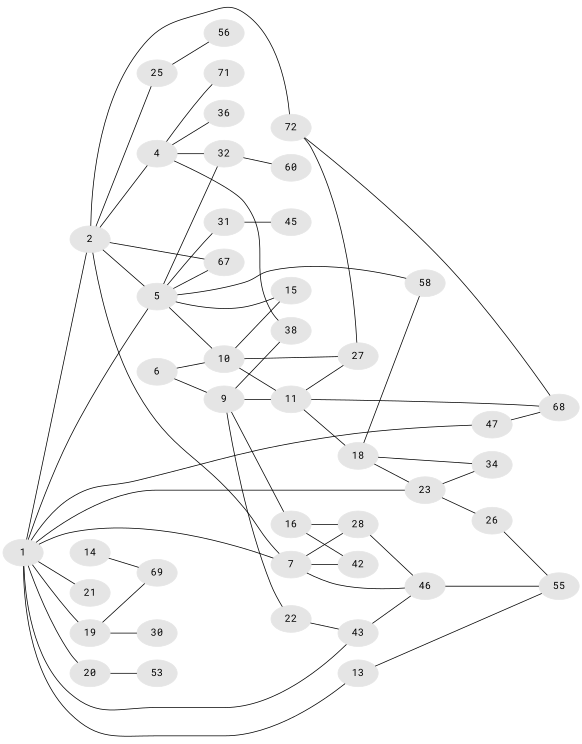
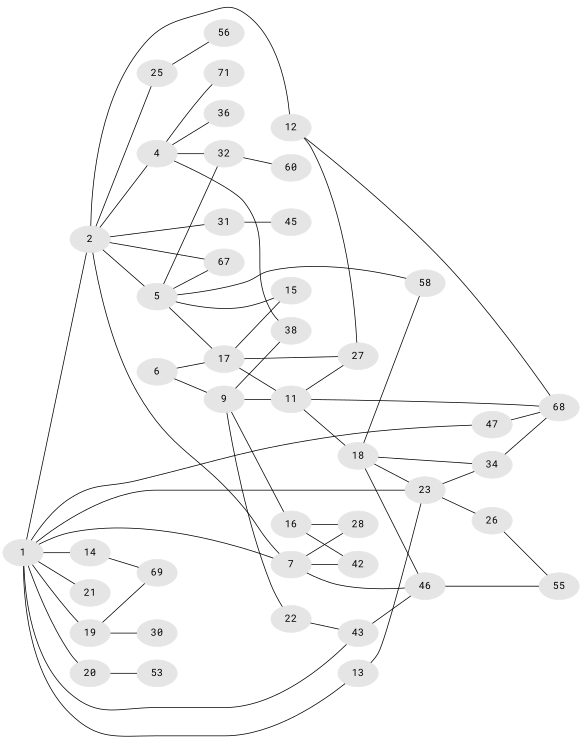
node "72": label "72" -> "12"
edge "31" -- "5": now "31" -- "2"
node "10": label "10" -> "17"
edge "5" -- "1": now "14" -- "1"
edge "68" -- "34": added
edge "28" -- "46": now "18" -- "46"
edge "55" -- "13": now "23" -- "13"
